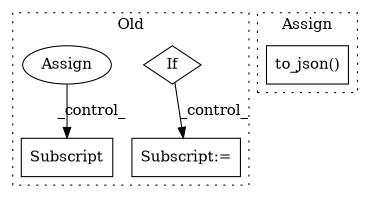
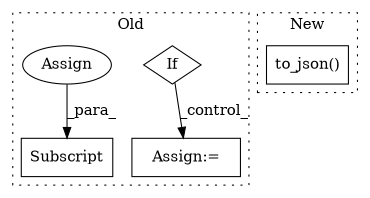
cluster "Assign": label "Assign" -> "New"
edge "Assign" -> "Subscript": label "_control_" -> "_para_"
node "Subscript:=": label "Subscript:=" -> "Assign:="
